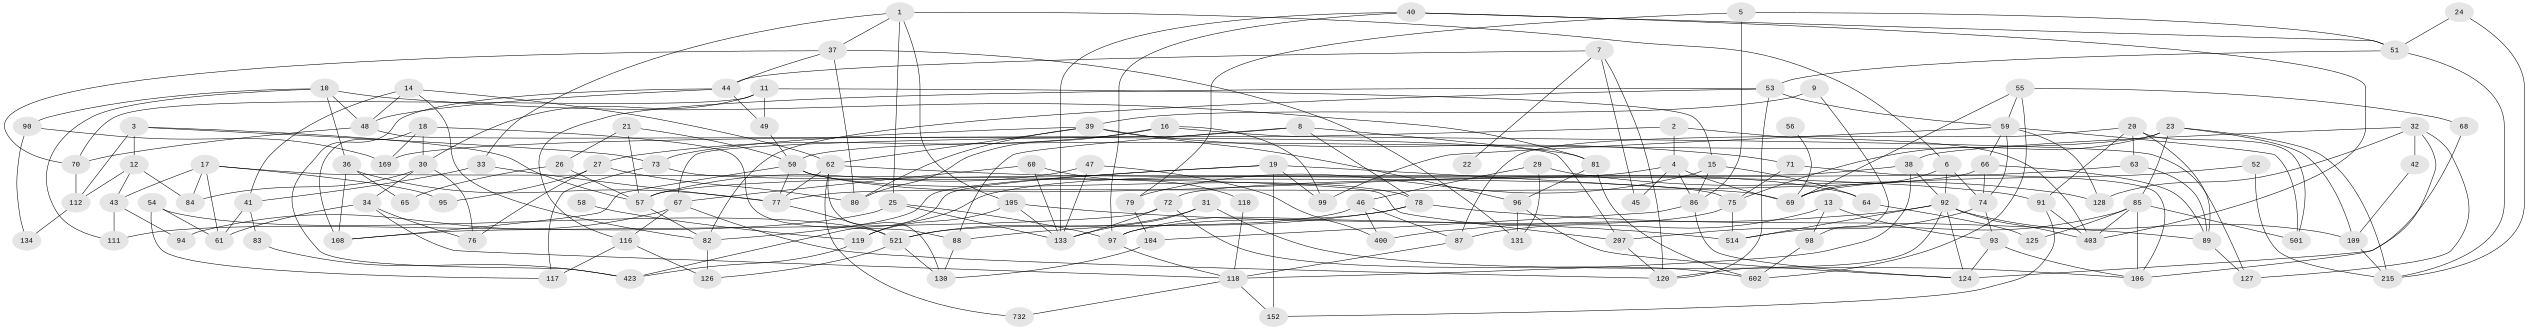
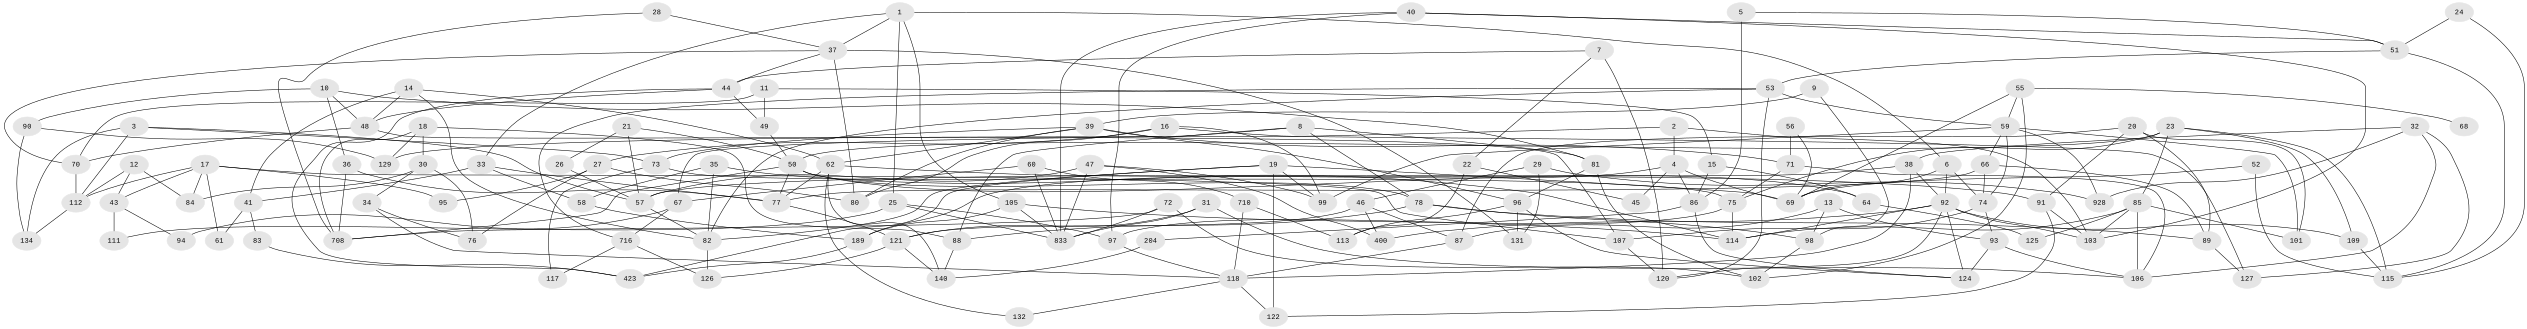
node "28": added
edge "10" -- "111": removed
edge "11" -- "30": removed
edge "7" -- "45": now "22" -- "45"
edge "3" -- "12": now "3" -- "134"
edge "56" -- "71": added
node "169": label "169" -> "129"
node "35": added
node "63": removed
node "42": removed
edge "47" -- "99": added
edge "17" -- "112": added
edge "33" -- "58": added
node "54": removed
node "65": removed
node "79": removed
node "110": label "110" -> "710"
node "128": label "128" -> "928"
edge "34" -- "61": removed
edge "78" -- "97": now "78" -- "98"
node "108": label "108" -> "708"
node "116": label "116" -> "716"
node "119": label "119" -> "189"
node "521": label "521" -> "121"
node "133": label "133" -> "833"
node "104": label "104" -> "204"
node "113": added
node "207": label "207" -> "107"
node "514": label "514" -> "114"
node "403": label "403" -> "103"
node "501": label "501" -> "101"
edge "68" -- "124": removed
edge "67" -- "120": removed
node "130": label "130" -> "140"
node "602": label "602" -> "102"
node "215": label "215" -> "115"
node "732": label "732" -> "132"
node "152": label "152" -> "122"
